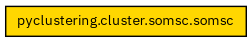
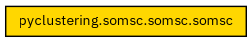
node "pyclustering.cluster.somsc.somsc": label "pyclustering.cluster.somsc.somsc" -> "pyclustering.somsc.somsc.somsc"
